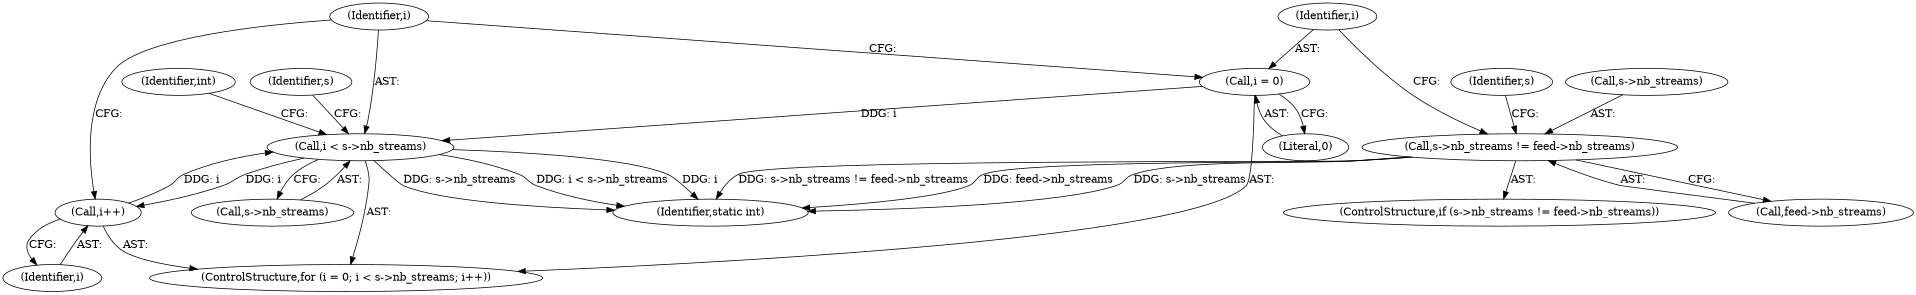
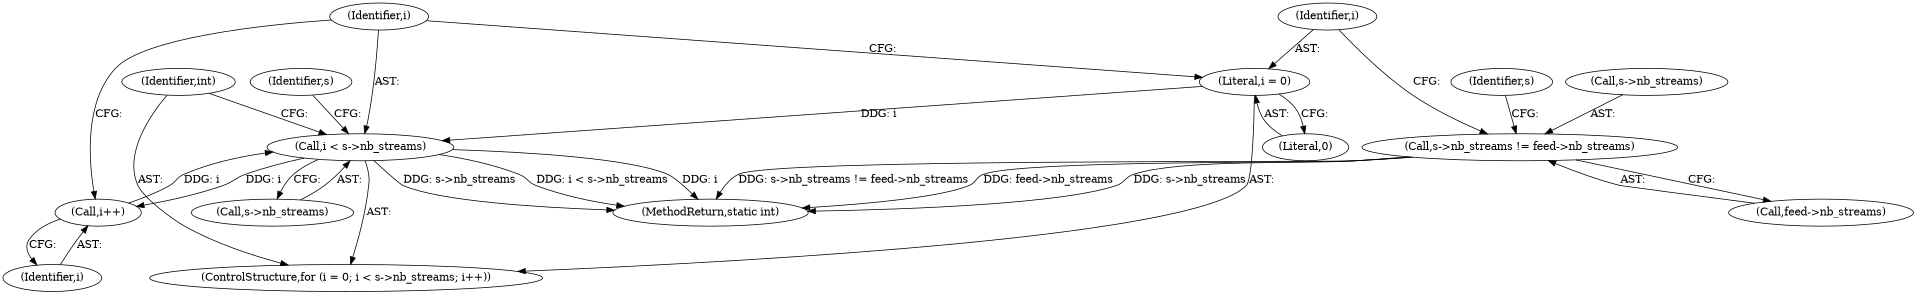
node "(Call,i = 0)": label "(Call,i = 0)" -> "(Literal,i = 0)"
node "(Identifier,static int)": label "(Identifier,static int)" -> "(MethodReturn,static int)"
node "(ControlStructure,if (s->nb_streams != feed->nb_streams))": removed
edge "(Call,i++)" -> "(ControlStructure,for (i = 0; i < s->nb_streams; i++))": now "(Identifier,int)" -> "(ControlStructure,for (i = 0; i < s->nb_streams; i++))"
